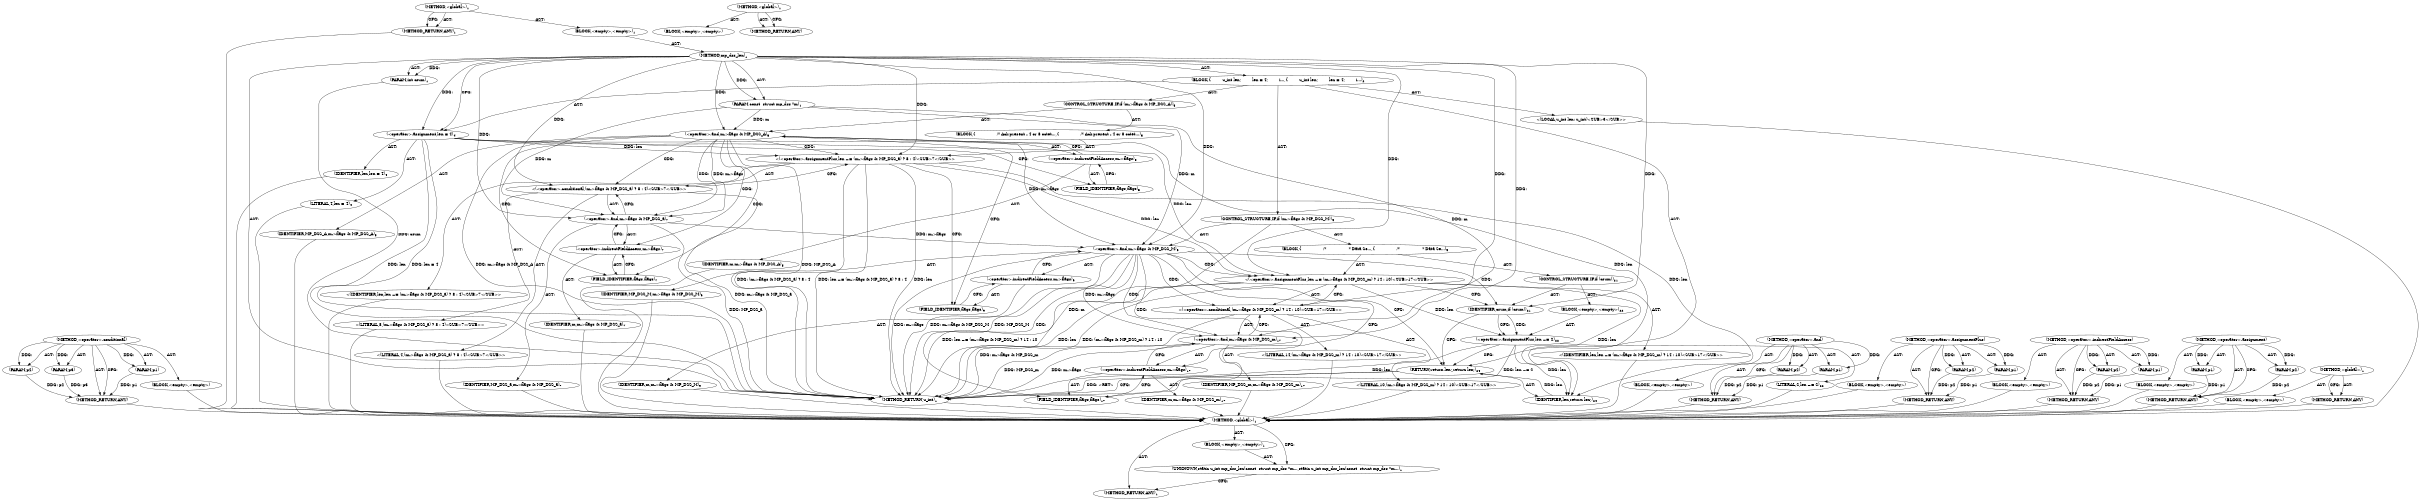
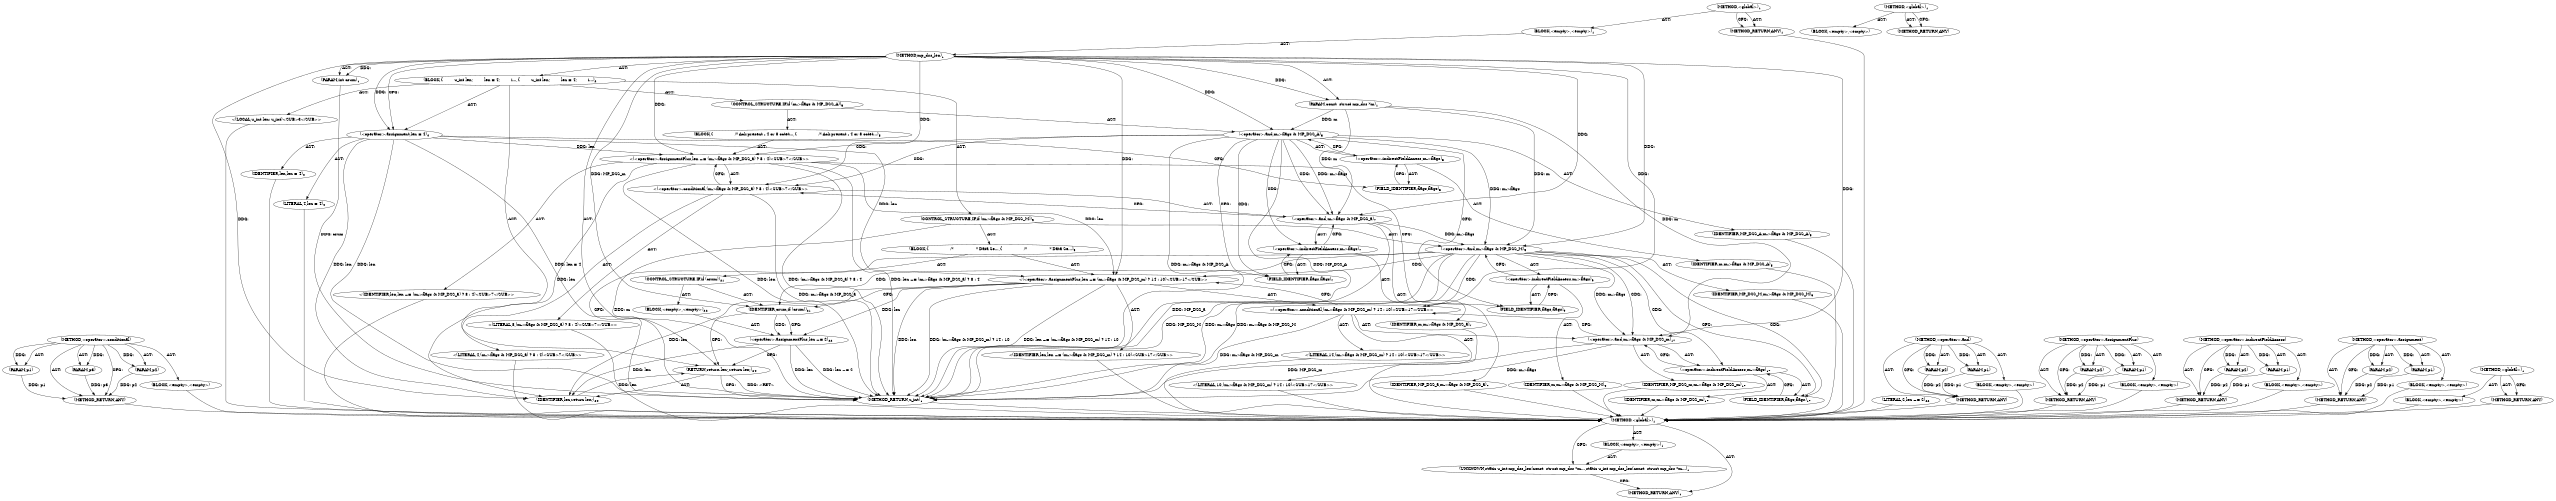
edge "(METHOD,mp_dss_len)" -> "(IDENTIFIER,len,return len;)": added, label "DDG:"
edge "(METHOD,mp_dss_len)" -> "(IDENTIFIER,csum,if (csum))": label "DDG: " -> "DDG: MP_DSS_m"
edge "(<operator>.assignmentPlus,len += 2)" -> "(LITERAL,2,len += 2)": removed, label "AST:"
